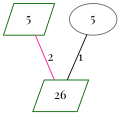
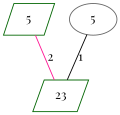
node "26": label "26" -> "23"
